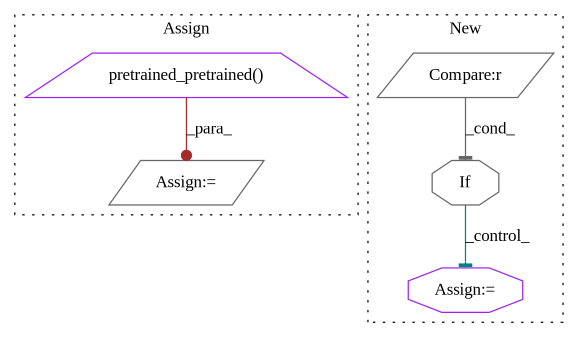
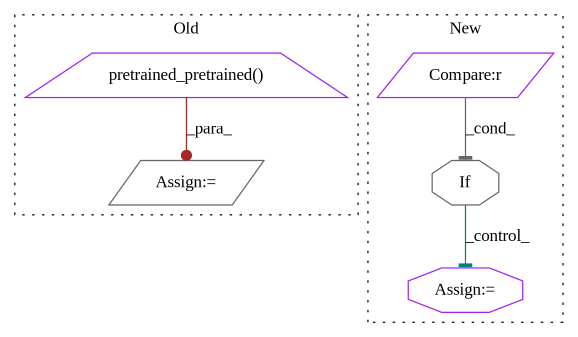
cluster "Assign": label "Assign" -> "Old"
node "Compare:r": color gray40 -> purple
